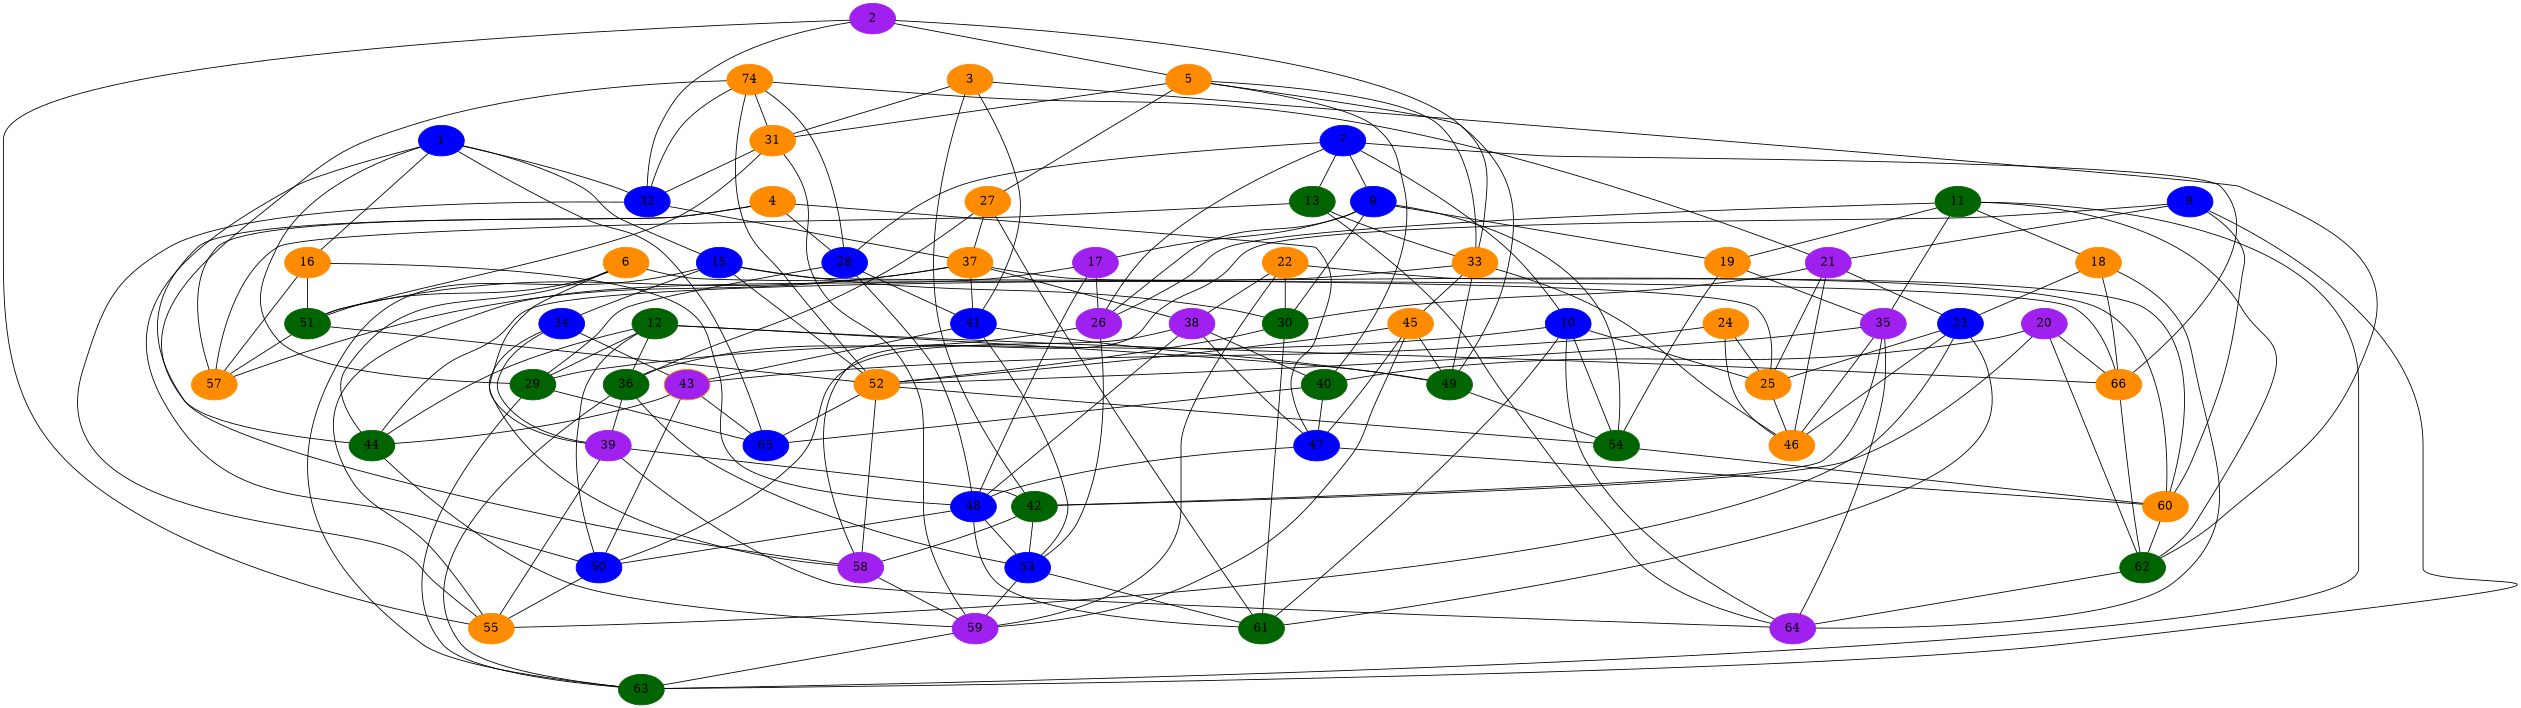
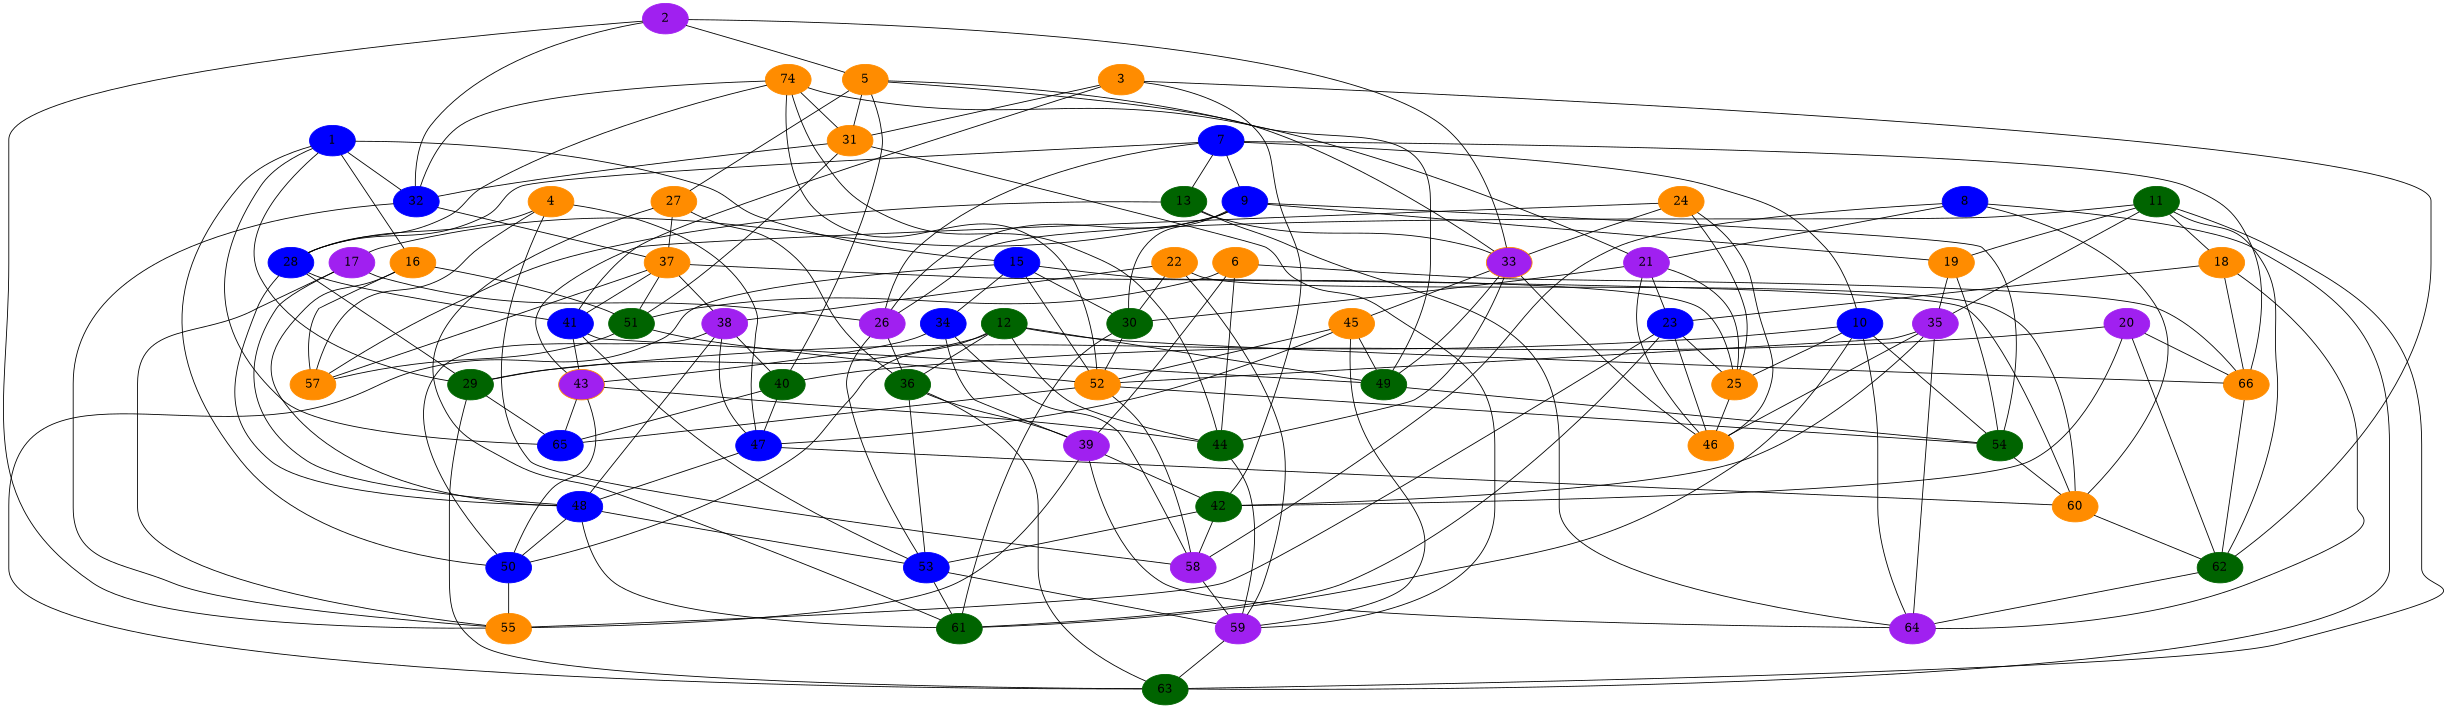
edge "24" -- "33": added
node "33": fillcolor darkorange -> purple
